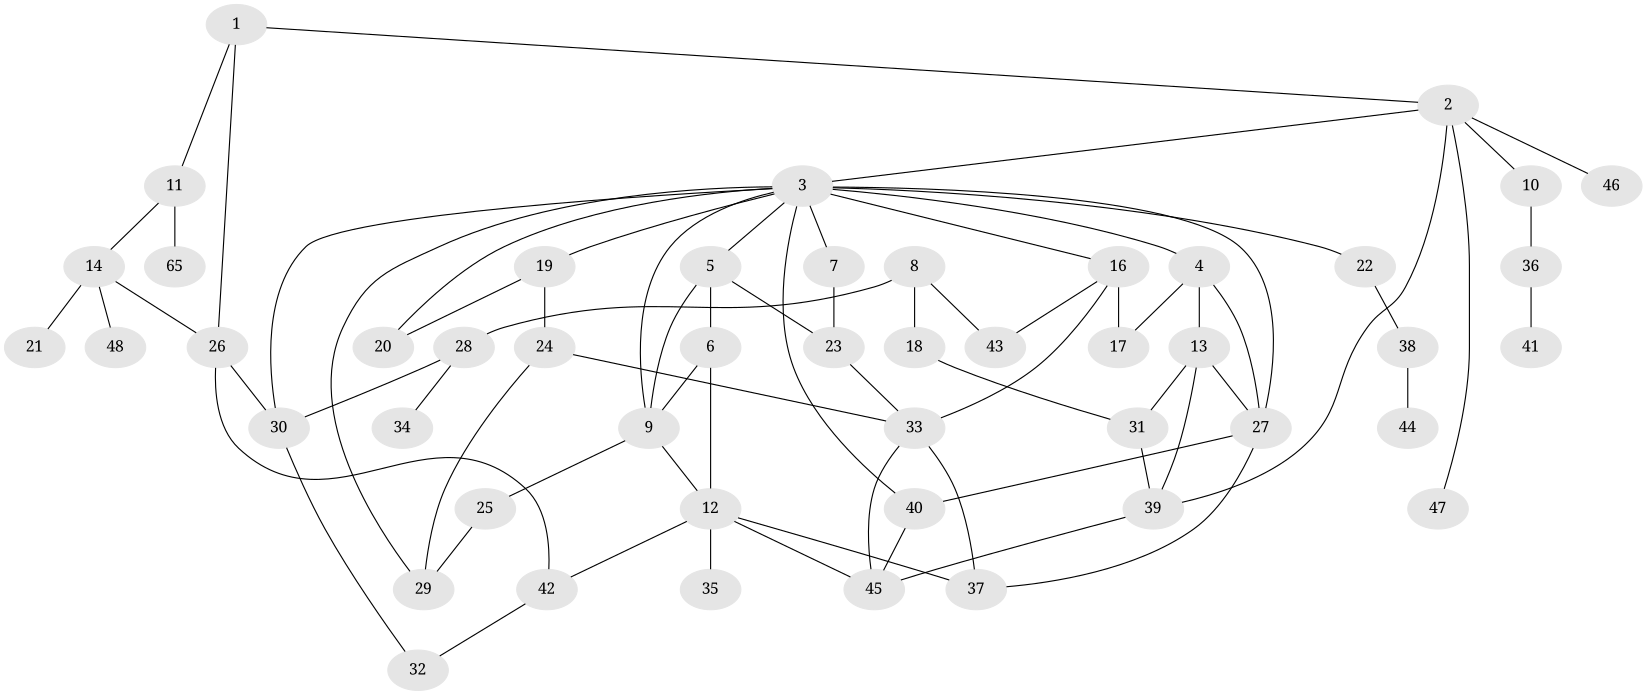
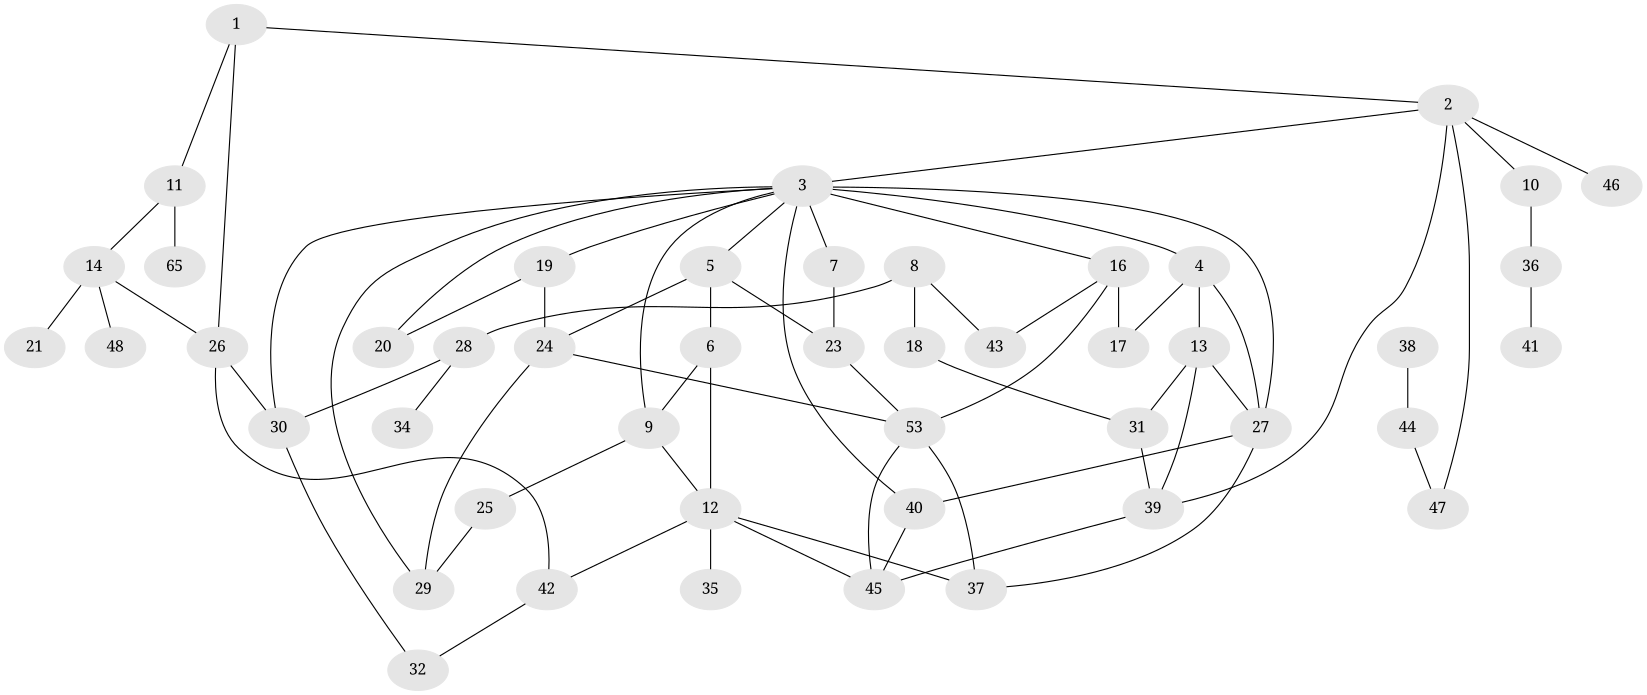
node "22": removed
edge "5" -- "9": now "5" -- "24"
node "33": label "33" -> "53"
edge "44" -- "47": added
